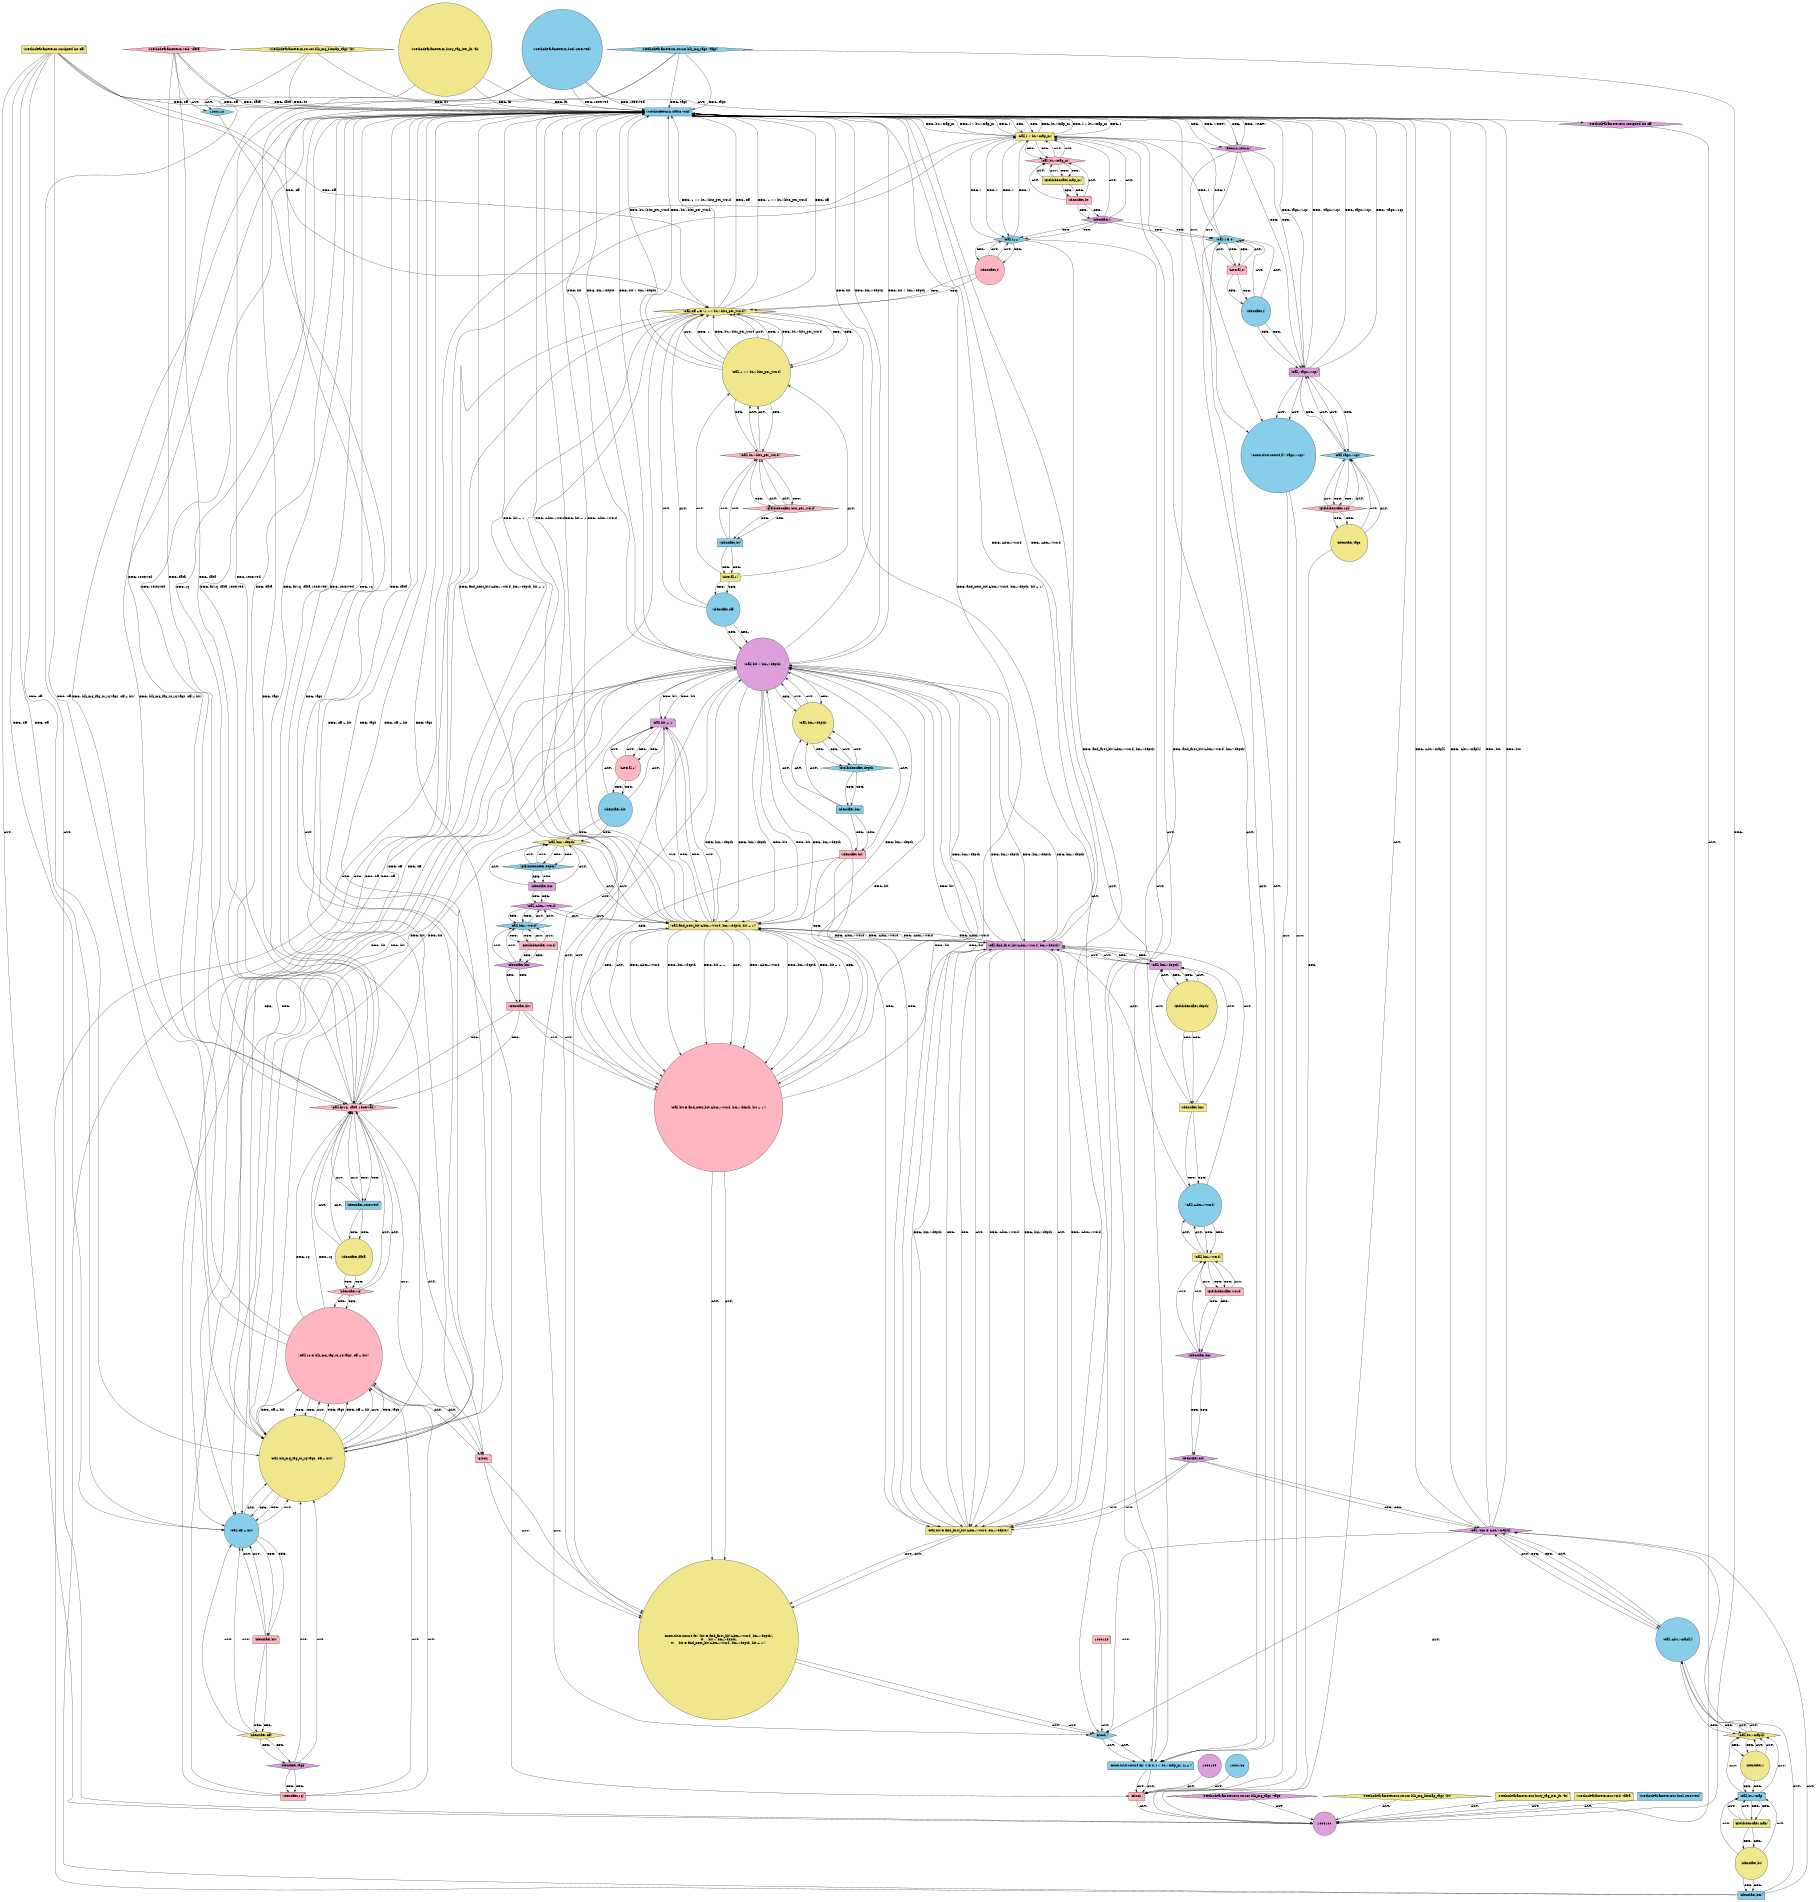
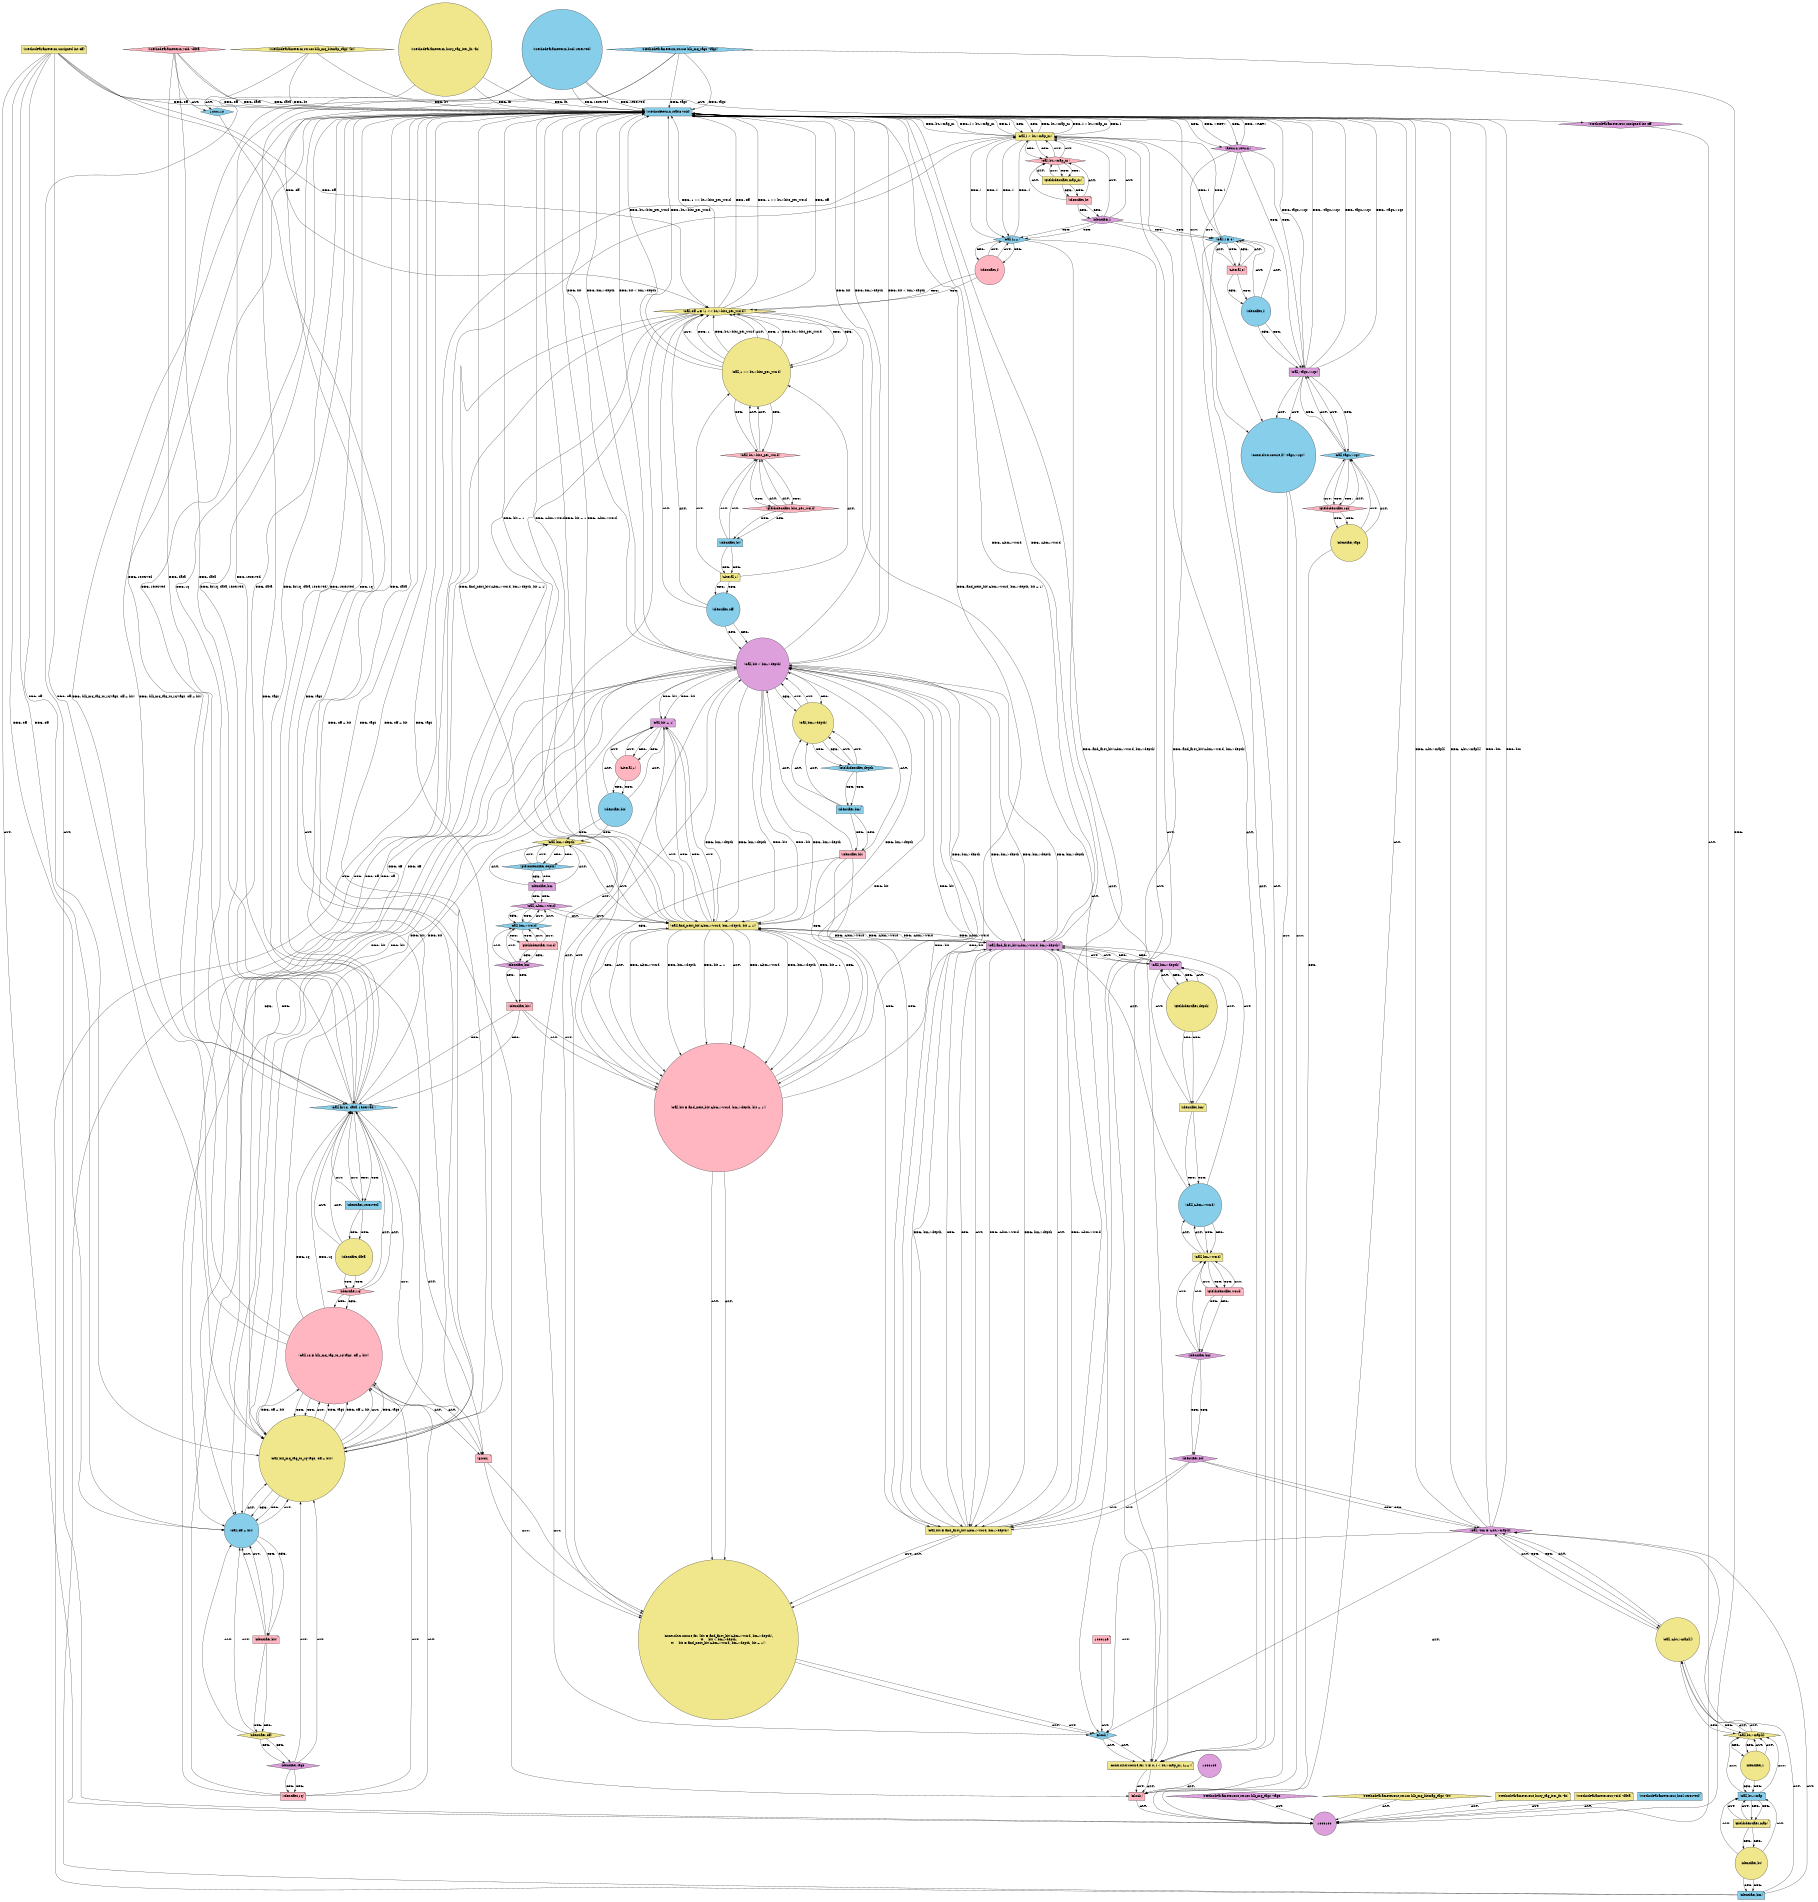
node "(Call,fn(rq, data, reserved))": fillcolor lightpink -> skyblue
node "(Call,&bt->map[i])": fillcolor skyblue -> khaki
node "(ControlStructure,for (i = 0; i < bt->map_nr; i++))": fillcolor skyblue -> khaki
node "1000108": removed
